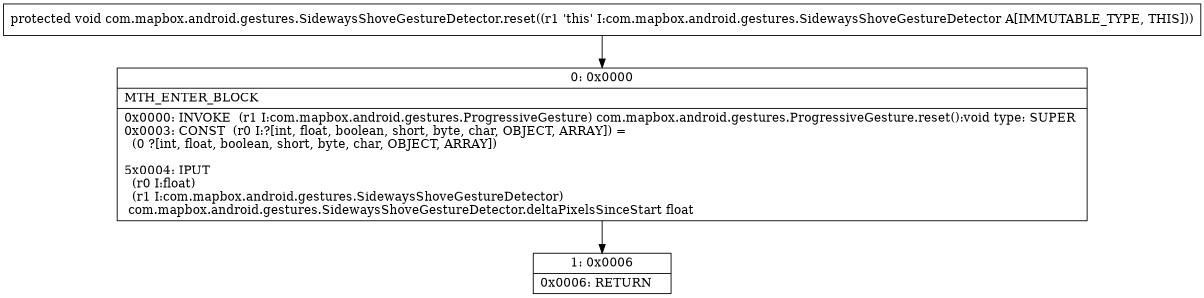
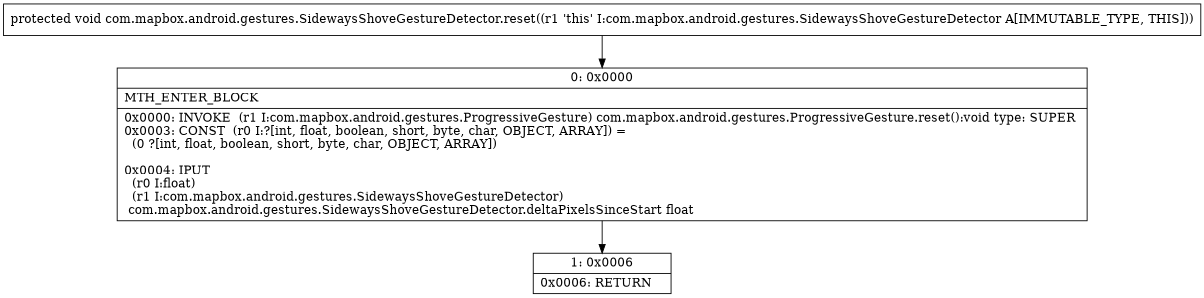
node "0: 0x0000": text "5x0004: IPUT" -> "0x0004: IPUT"
